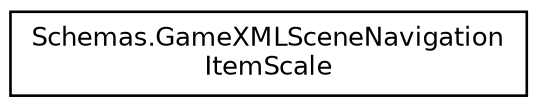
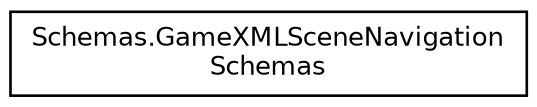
node "Schemas.GameXMLSceneNavigation ItemScale": label "Schemas.GameXMLSceneNavigation ItemScale" -> "Schemas.GameXMLSceneNavigation Schemas"
